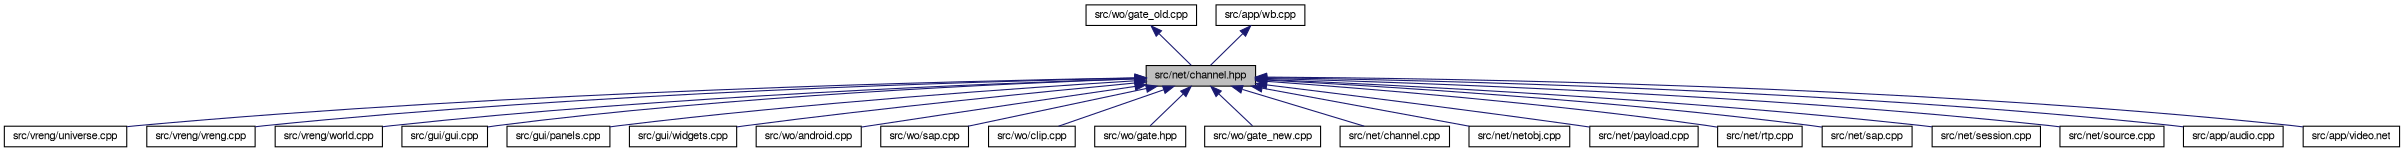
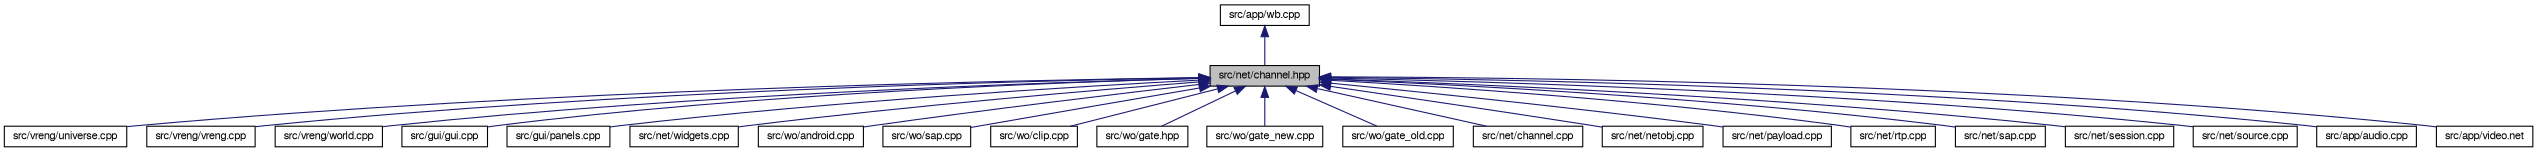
edge "src/net/channel.hpp" -> "src/wo/gate_old.cpp": reversed
node "src/gui/widgets.cpp": label "src/gui/widgets.cpp" -> "src/net/widgets.cpp"
